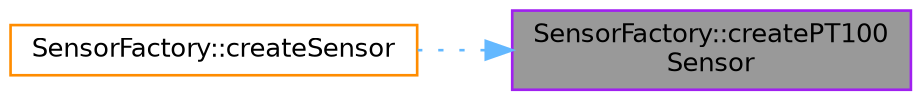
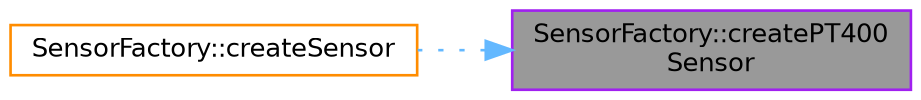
node "SensorFactory::createPT100 Sensor": label "SensorFactory::createPT100 Sensor" -> "SensorFactory::createPT400 Sensor"
